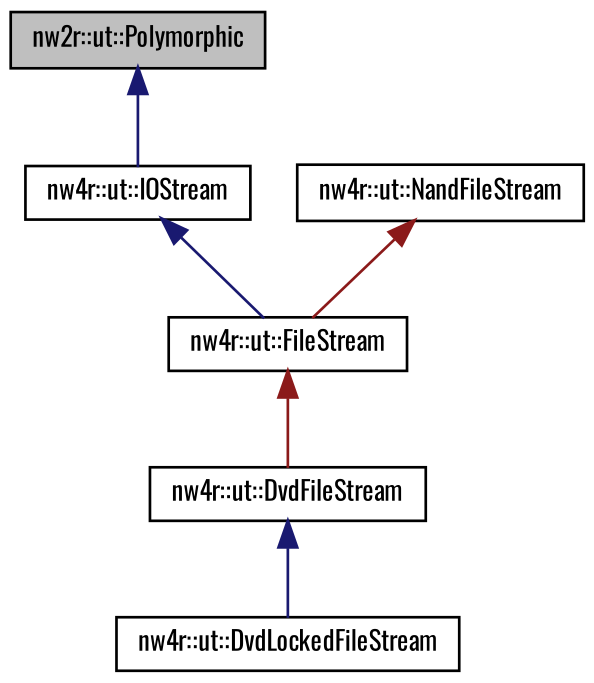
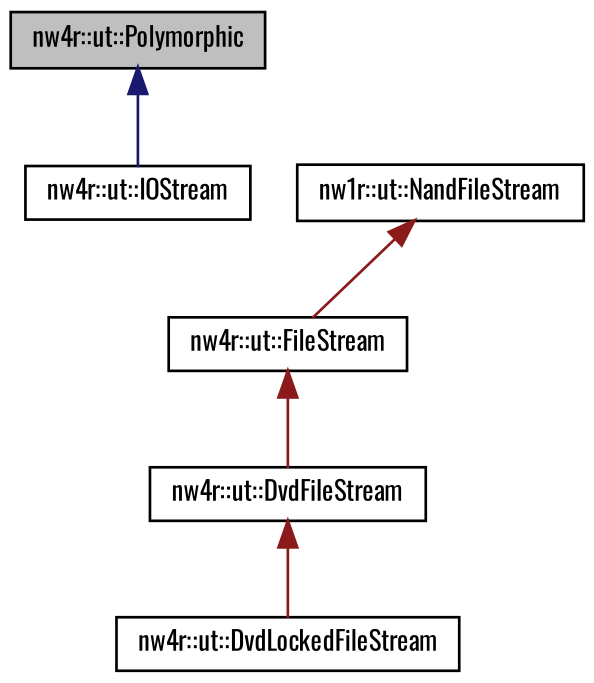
node "nw2r::ut::Polymorphic": label "nw2r::ut::Polymorphic" -> "nw4r::ut::Polymorphic"
node "nw4r::ut::NandFileStream": label "nw4r::ut::NandFileStream" -> "nw1r::ut::NandFileStream"
edge "nw4r::ut::FileStream" -> "nw4r::ut::IOStream": removed
edge "nw4r::ut::DvdLockedFileStream" -> "nw4r::ut::DvdFileStream": color midnightblue -> firebrick4
